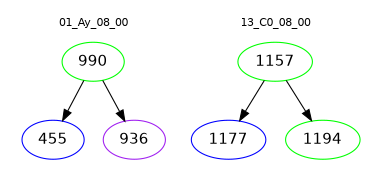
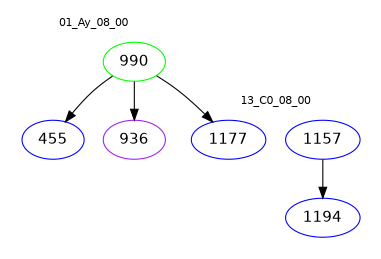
node "1157": color green -> blue
edge "1157" -> "1177": now "990" -> "1177"
node "1194": color green -> blue
